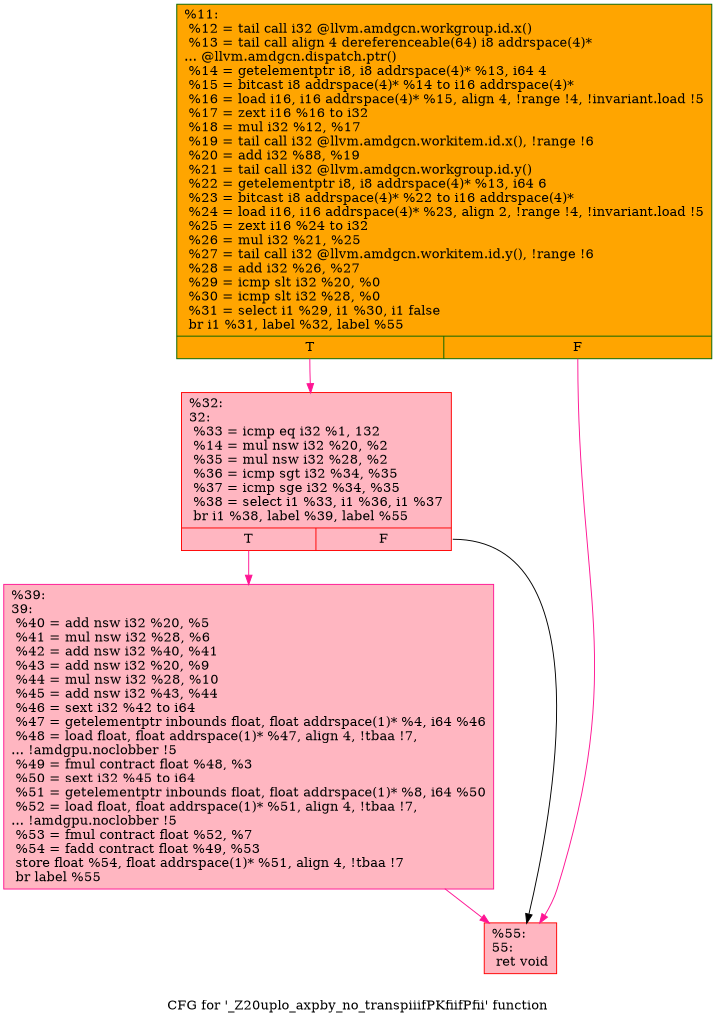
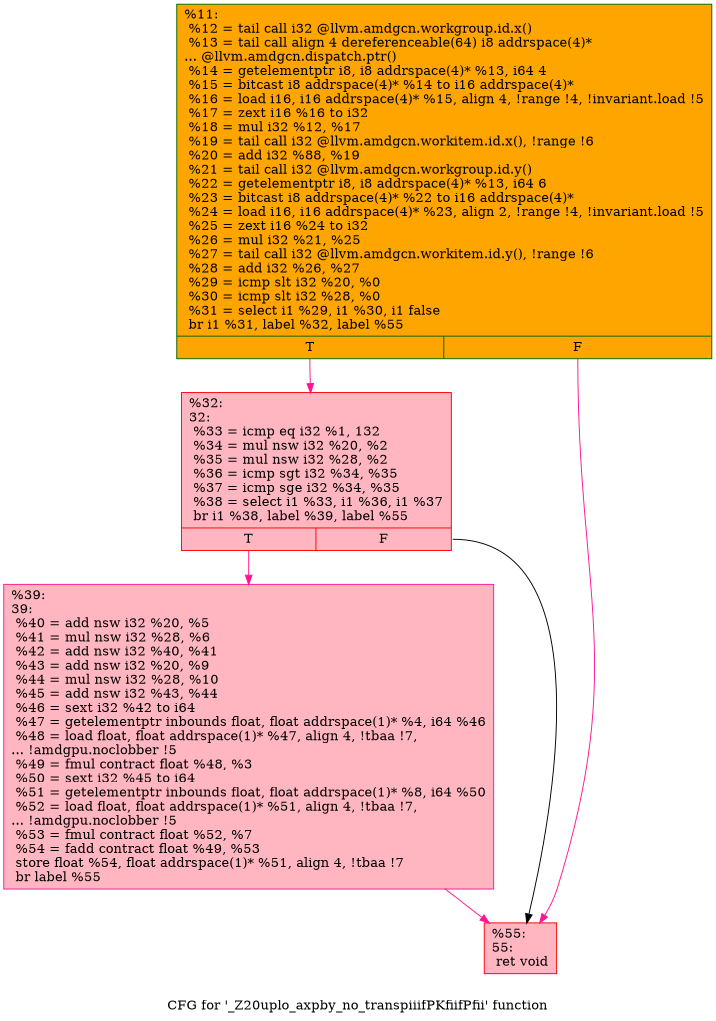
node "%32:": text "%14 = mul nsw i32 %20, %2" -> "%34 = mul nsw i32 %20, %2"
